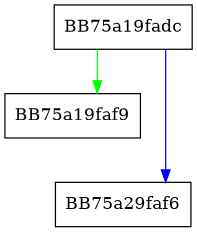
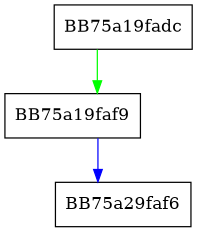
edge "BB75a19fadc" -> "BB75a29faf6": now "BB75a19faf9" -> "BB75a29faf6"
